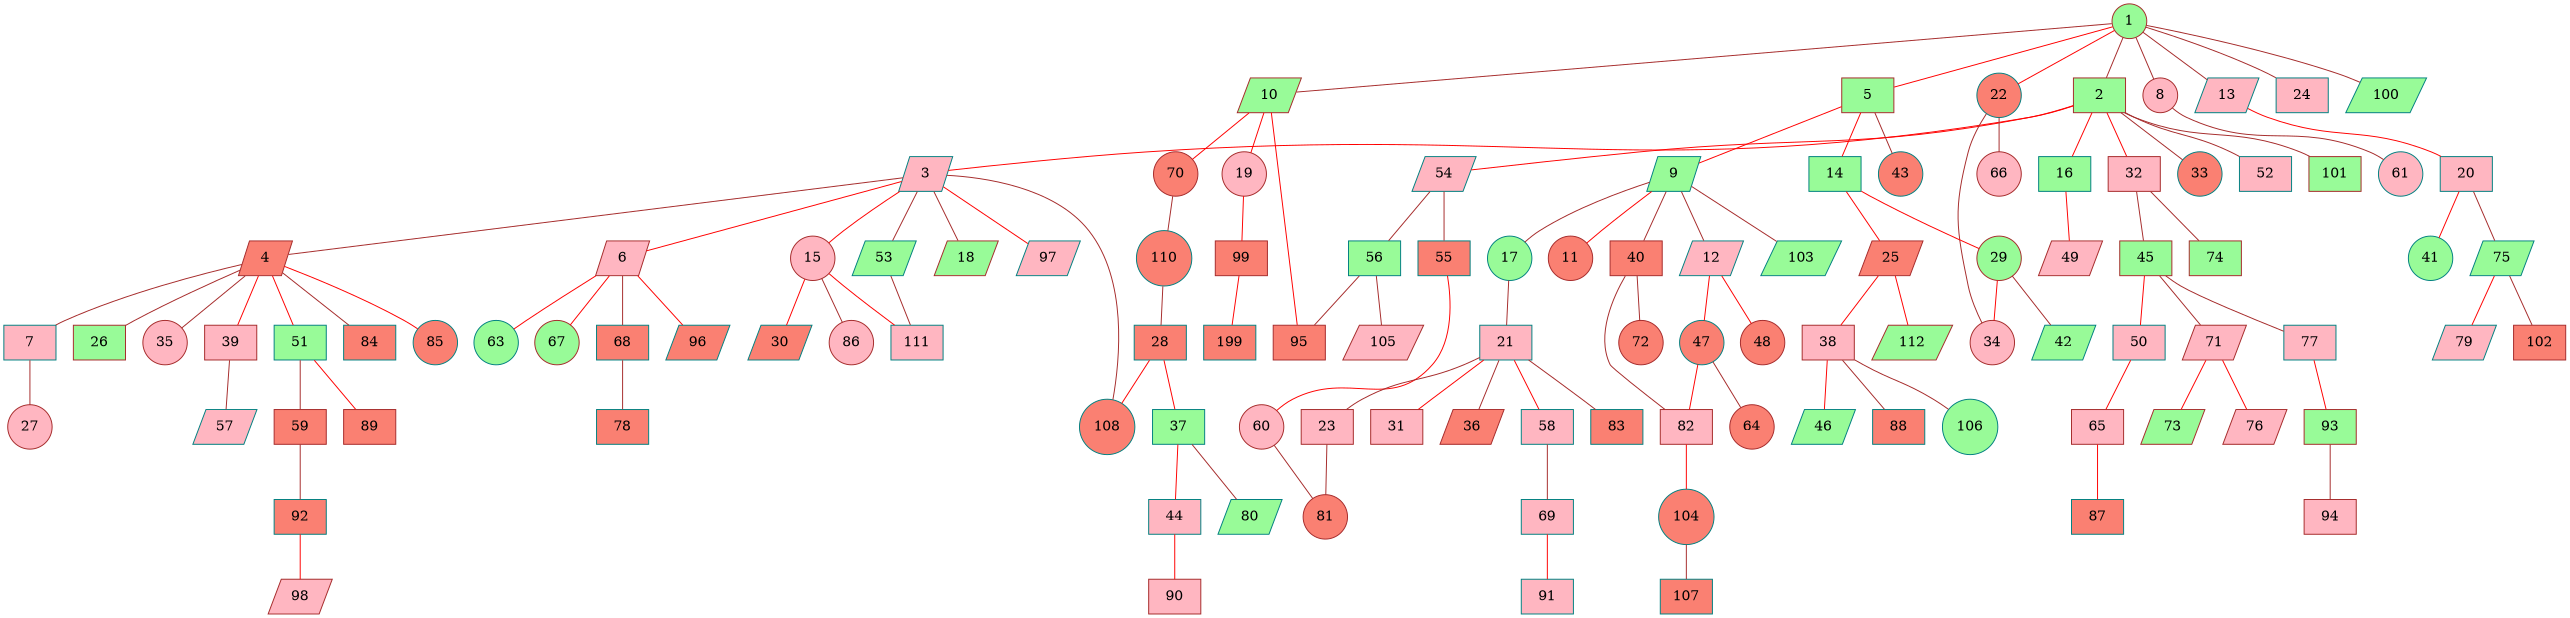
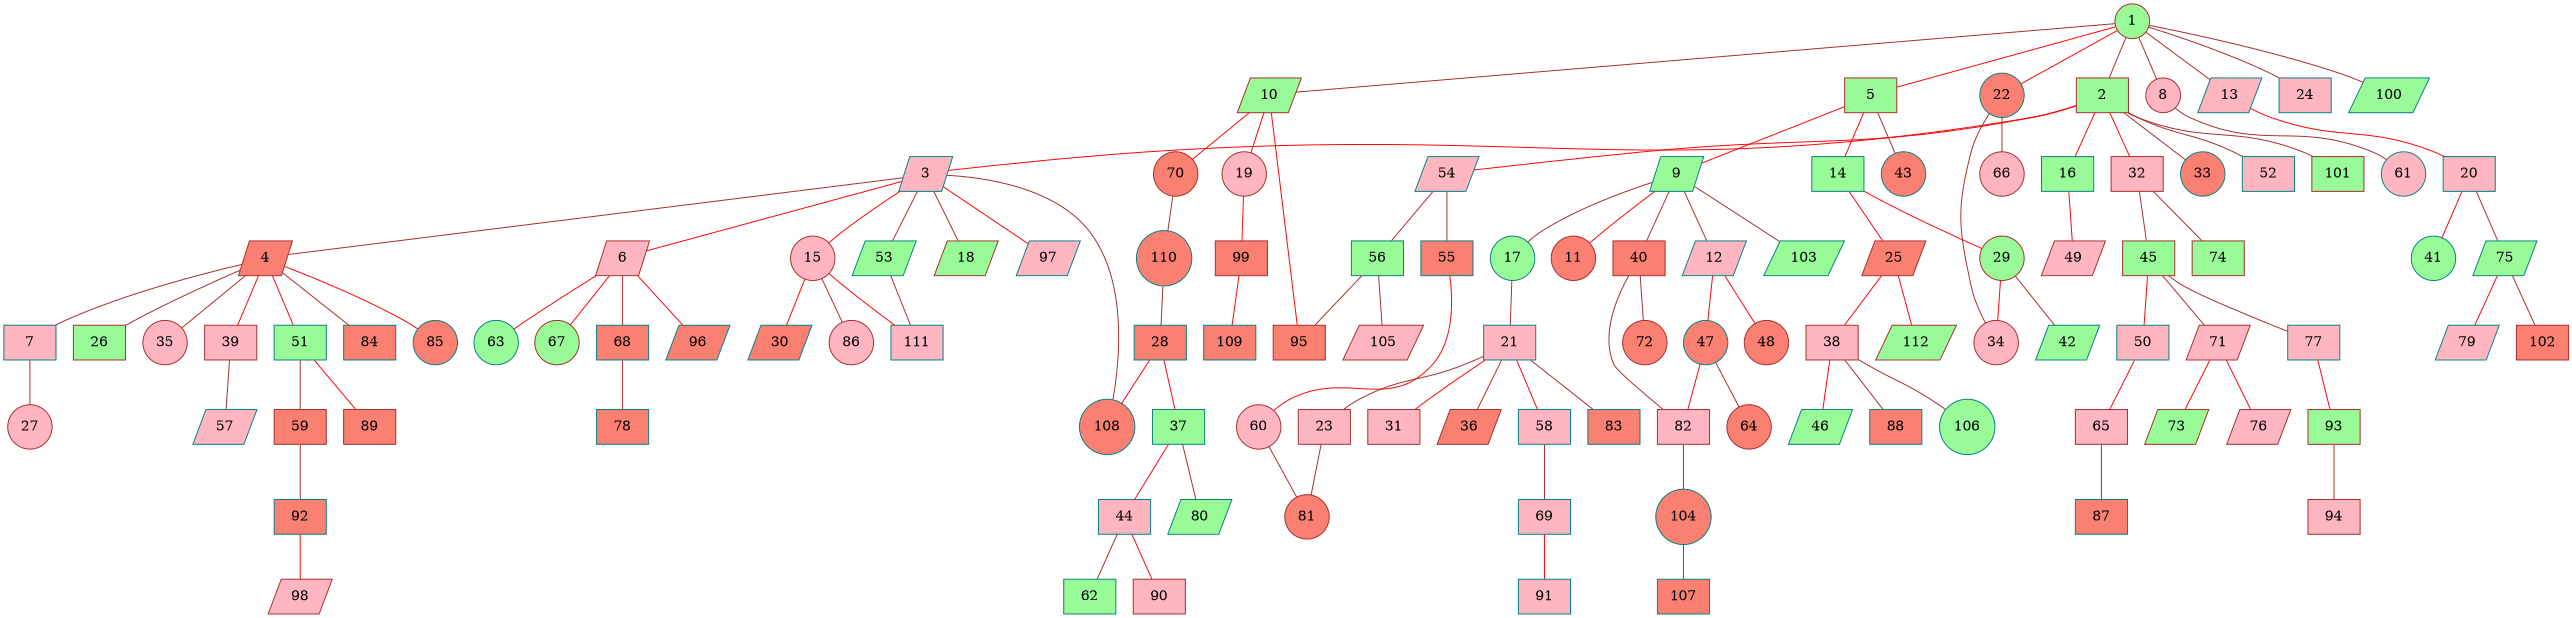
node "199": label "199" -> "109"
node "62": added
